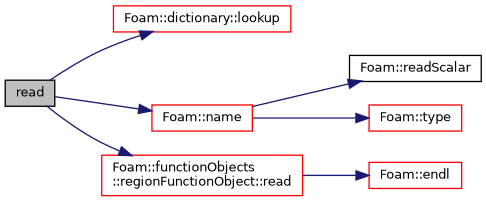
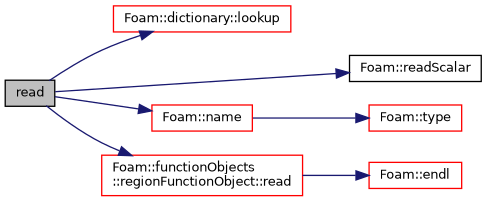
edge "Foam::name" -> "Foam::readScalar": now "read" -> "Foam::readScalar"
